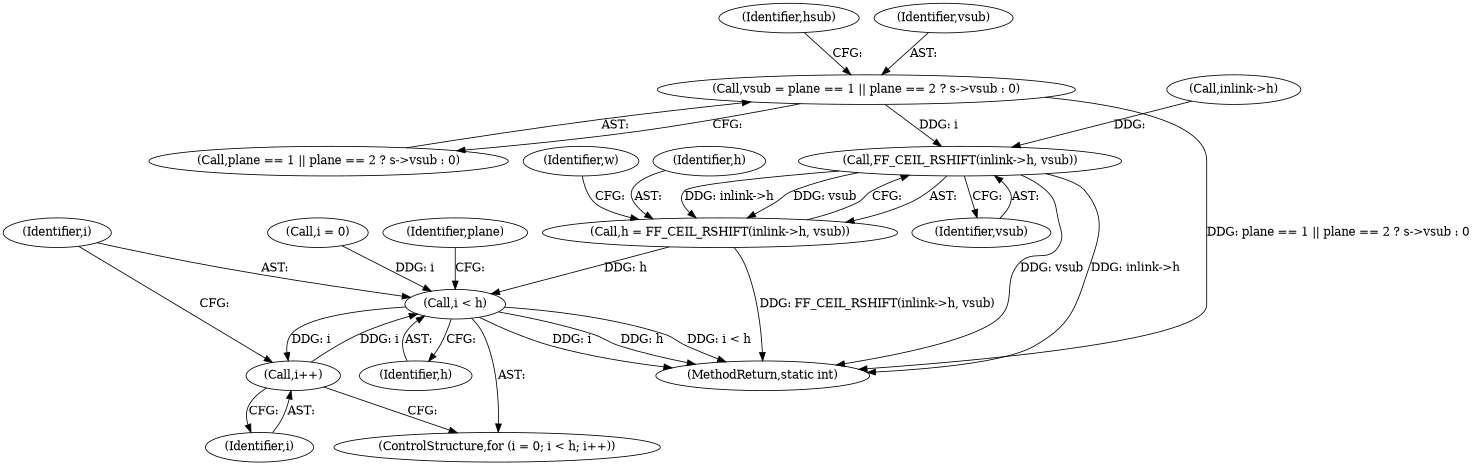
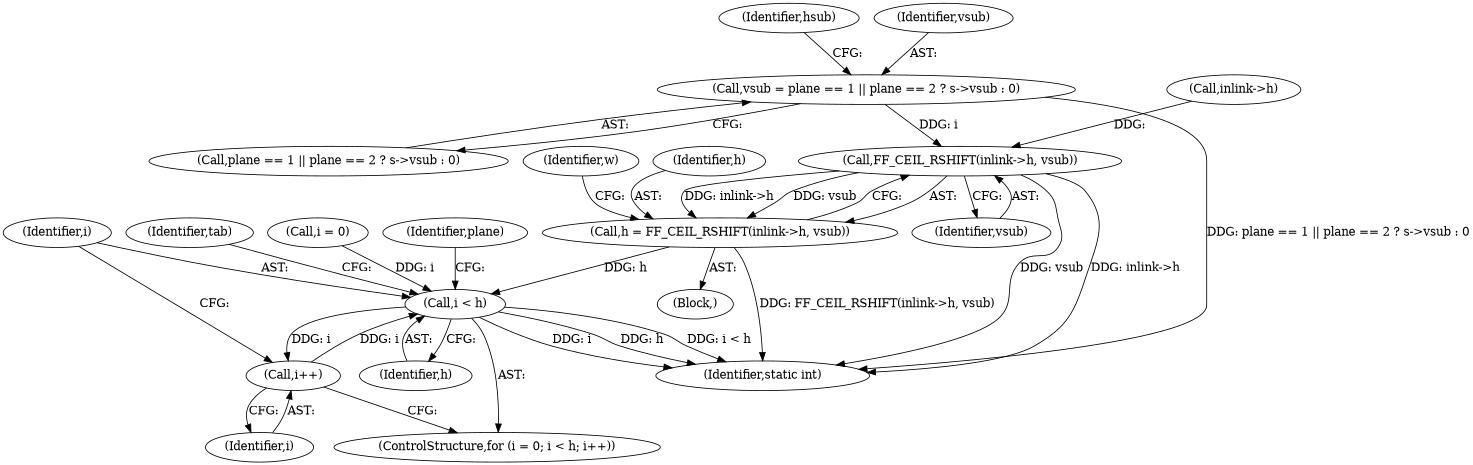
node "(Identifier,tab)": added
node "(Block,)": added
node "(MethodReturn,static int)": label "(MethodReturn,static int)" -> "(Identifier,static int)"
